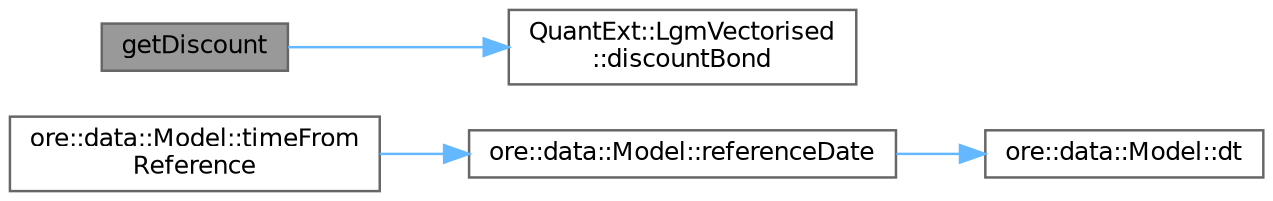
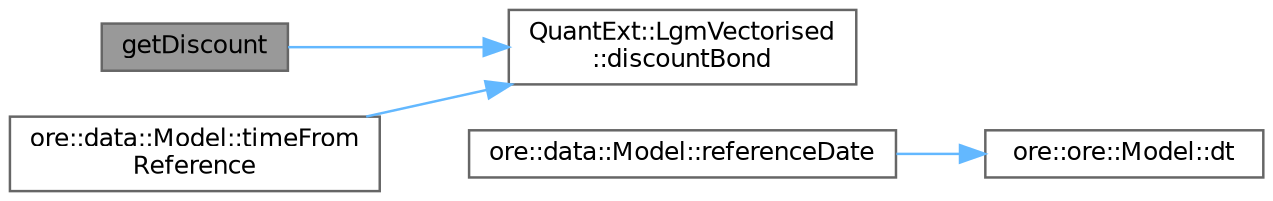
edge "ore::data::Model::timeFrom Reference" -> "ore::data::Model::referenceDate": now "ore::data::Model::timeFrom Reference" -> "QuantExt::LgmVectorised ::discountBond"
node "ore::data::Model::dt": label "ore::data::Model::dt" -> "ore::ore::Model::dt"
